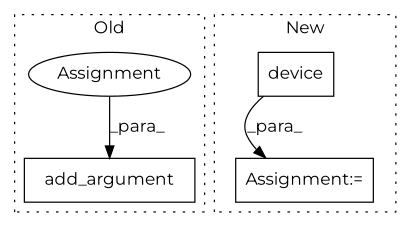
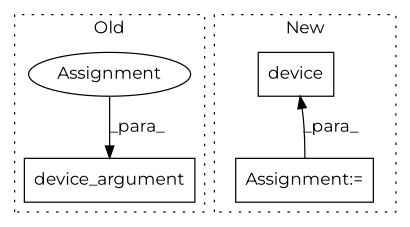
edge "device" -> "Assignment:=": reversed
node "add_argument": label "add_argument" -> "device_argument"
